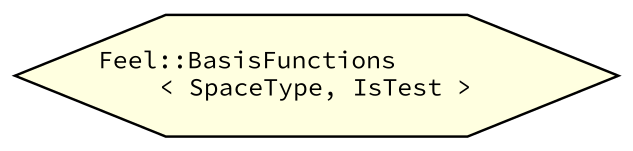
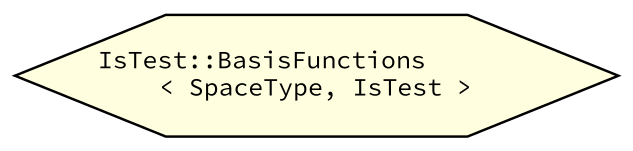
node "Feel::BasisFunctions < SpaceType, IsTest >": label "Feel::BasisFunctions < SpaceType, IsTest >" -> "IsTest::BasisFunctions < SpaceType, IsTest >"
